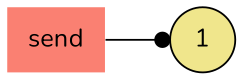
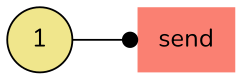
edge "send" -> "1": reversed
